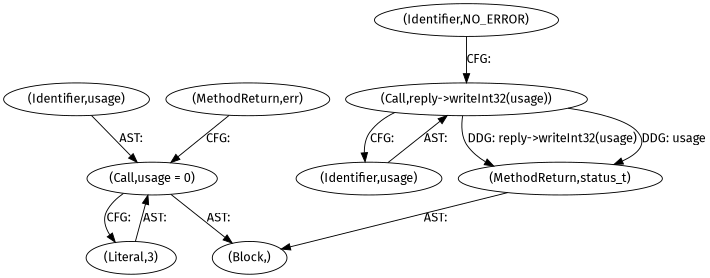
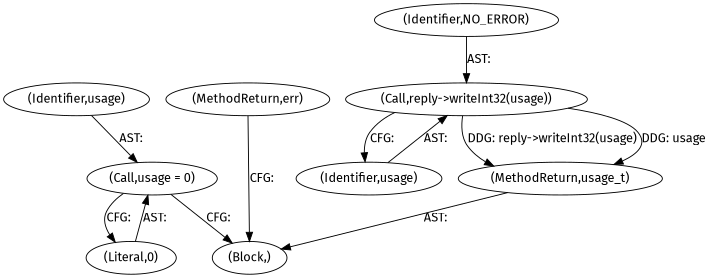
edge "(Identifier,NO_ERROR)" -> "(Call,reply->writeInt32(usage))": label "CFG: " -> "AST: "
edge "(MethodReturn,err)" -> "(Call,usage = 0)": now "(MethodReturn,err)" -> "(Block,)"
node "(MethodReturn,status_t)": label "(MethodReturn,status_t)" -> "(MethodReturn,usage_t)"
edge "(Call,usage = 0)" -> "(Block,)": label "AST: " -> "CFG: "
node "(Literal,3)": label "(Literal,3)" -> "(Literal,0)"
